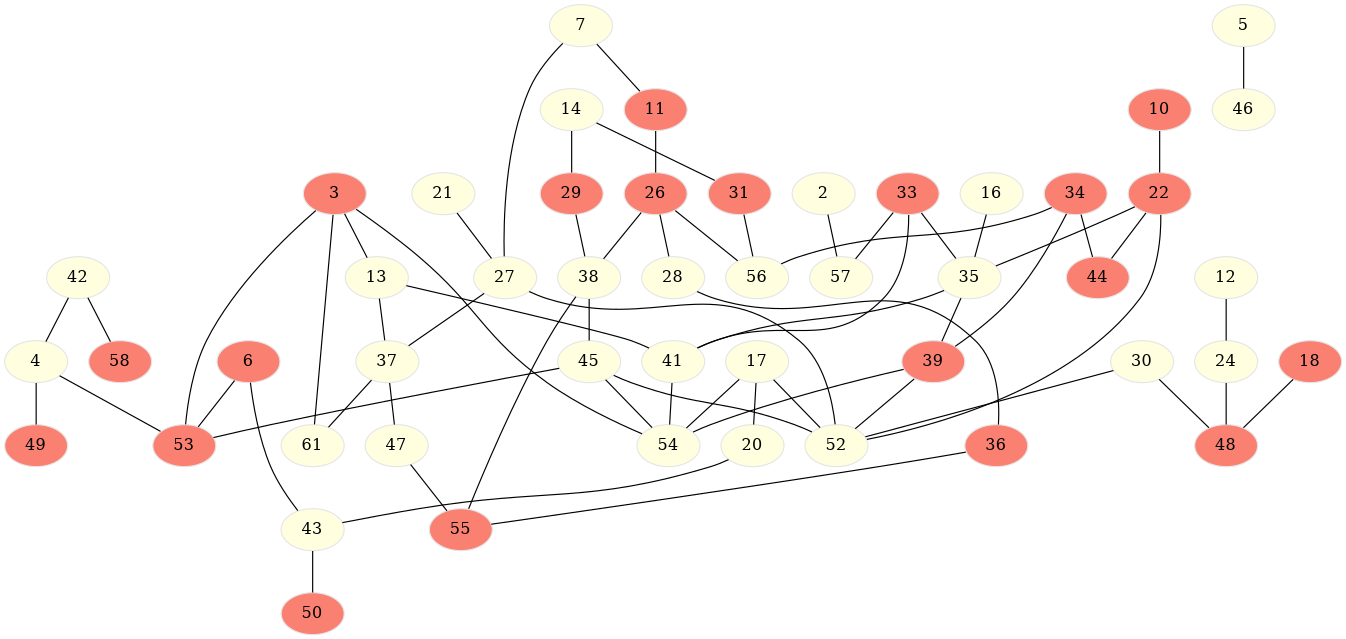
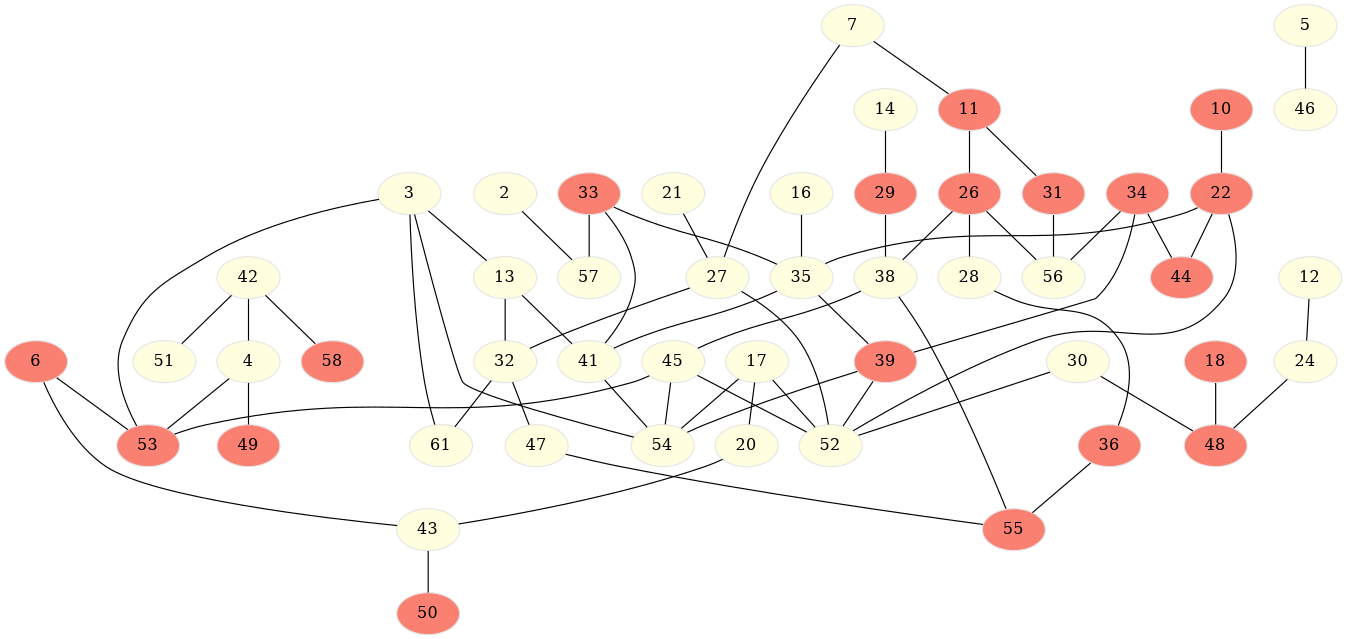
edge "14" -- "31": now "11" -- "31"
node "3": fillcolor salmon -> lightyellow
node "51": added
node "37": label "37" -> "32"
